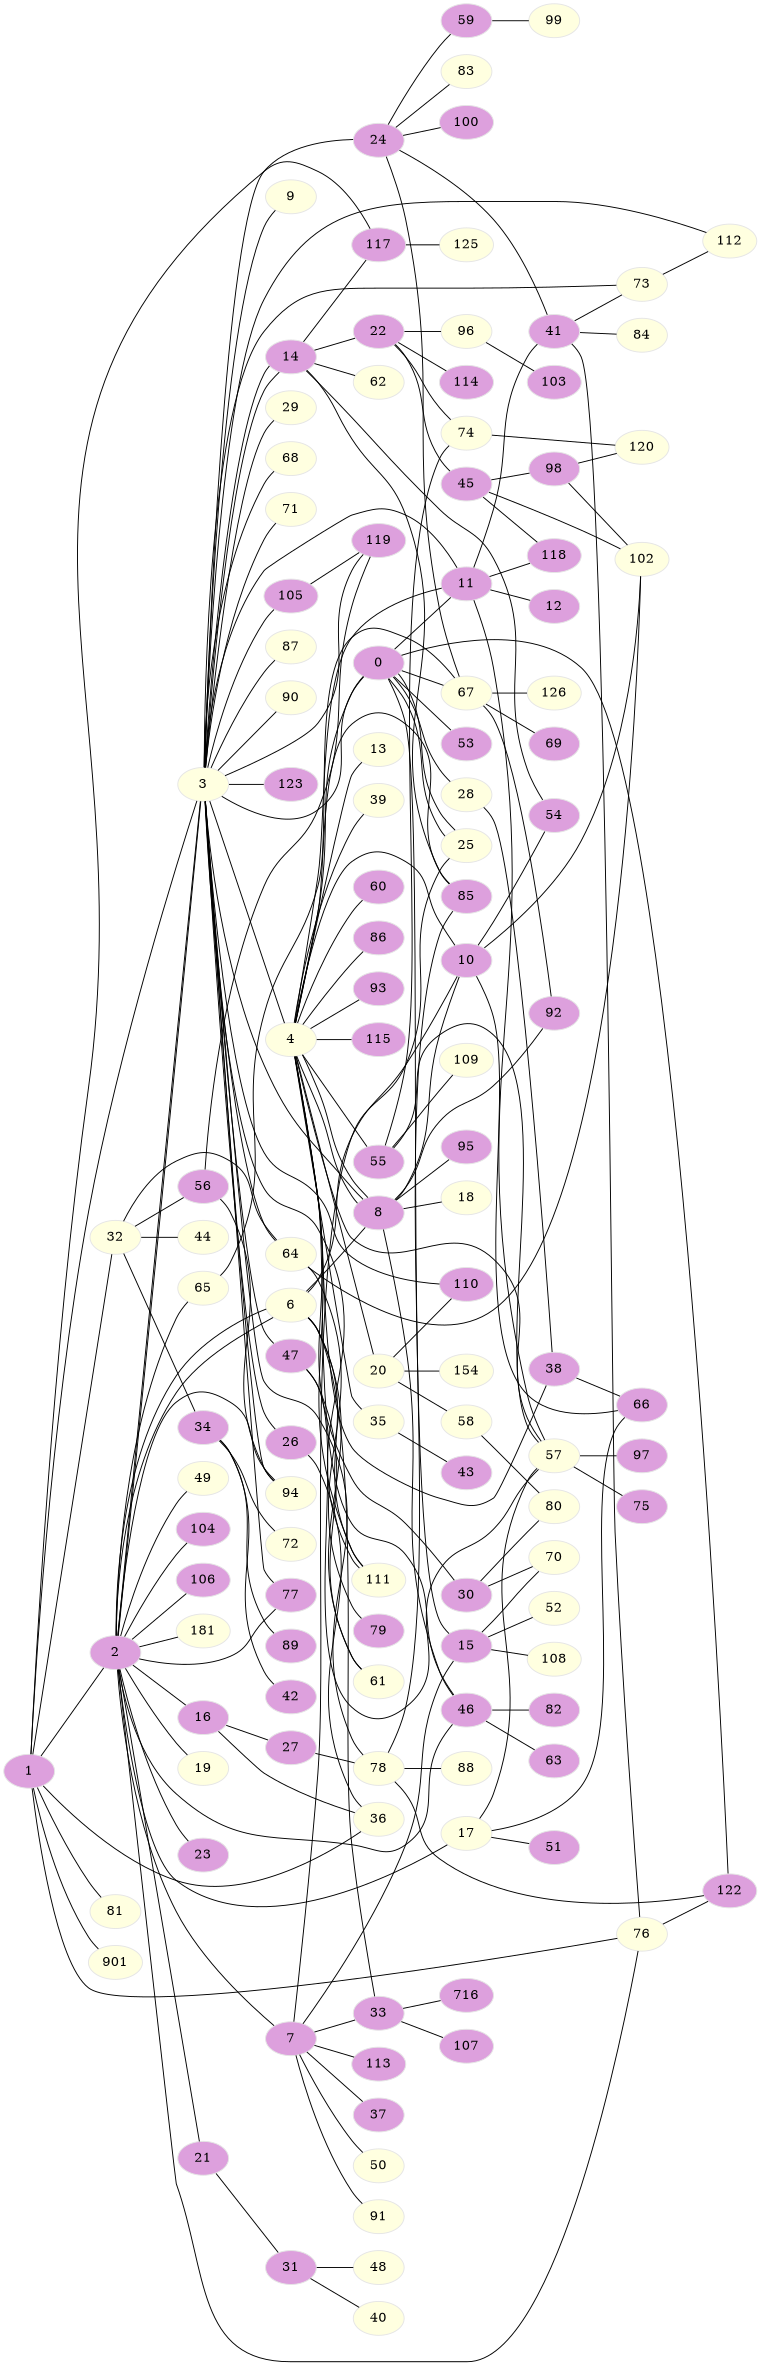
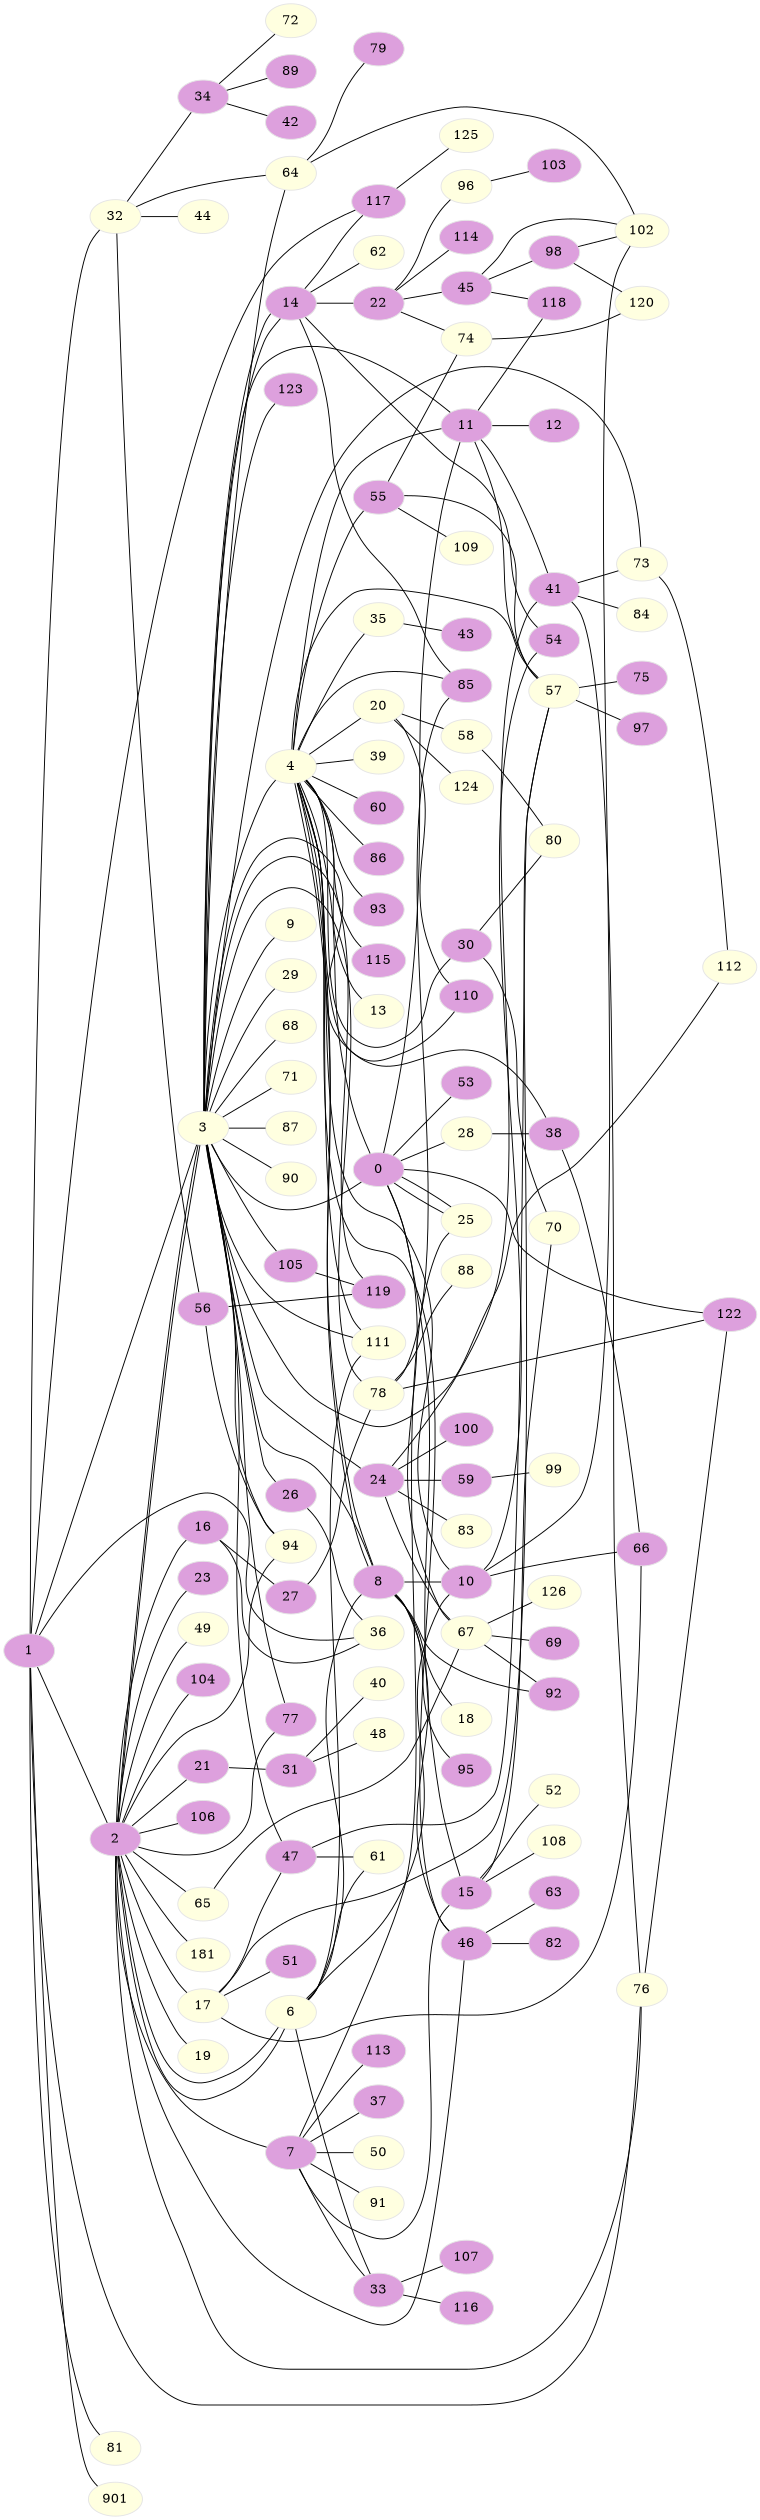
node "154": label "154" -> "124"
edge "47" -- "17": added
node "716": label "716" -> "116"
